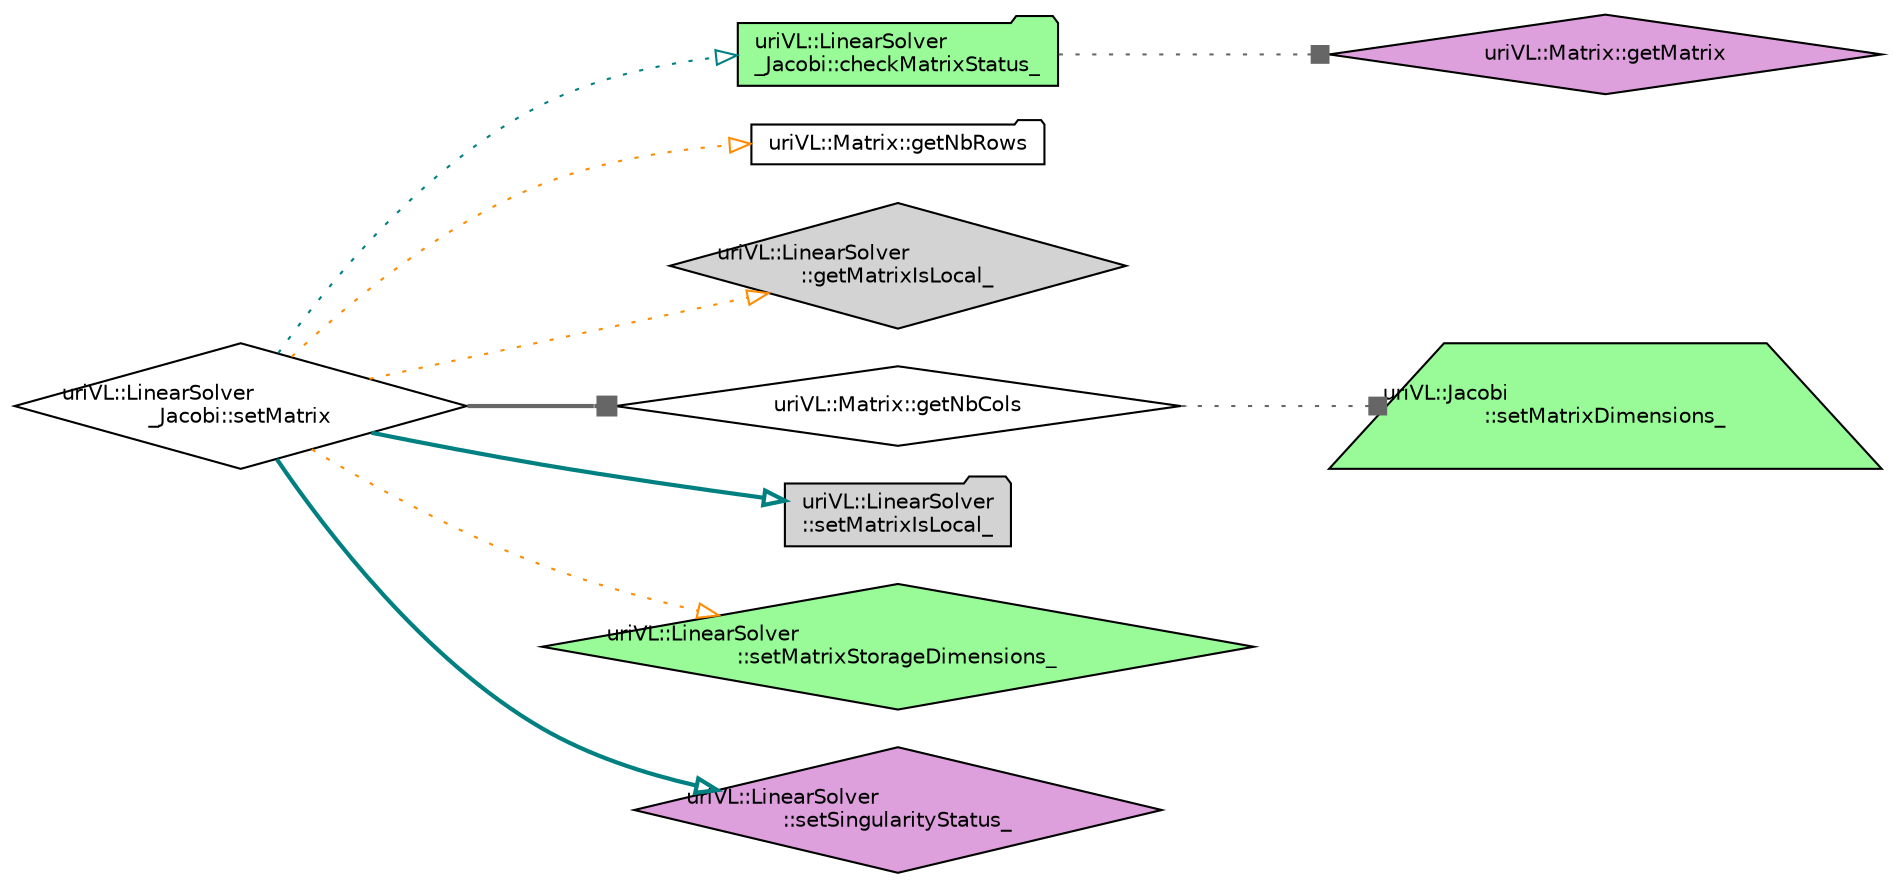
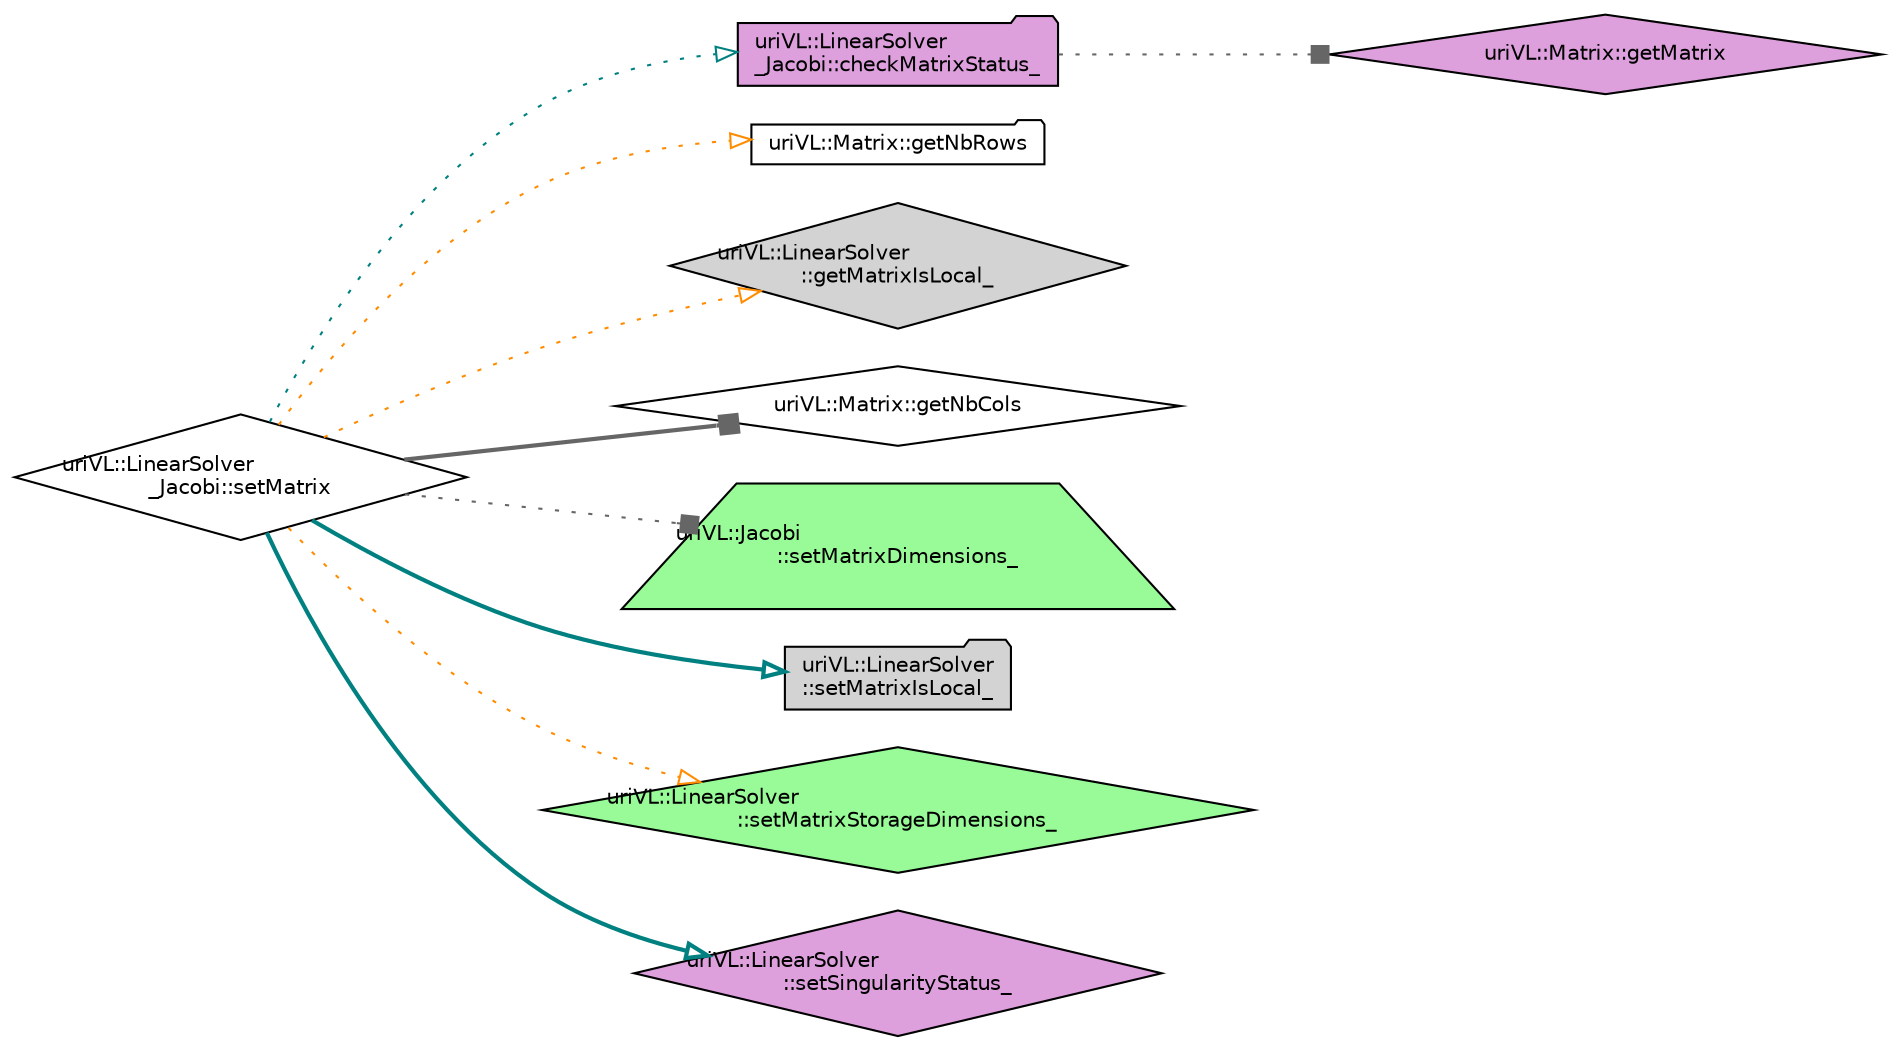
node "uriVL::LinearSolver _Jacobi::checkMatrixStatus_": fillcolor palegreen -> plum
edge "uriVL::Matrix::getNbCols" -> "uriVL::Jacobi ::setMatrixDimensions_": now "uriVL::LinearSolver _Jacobi::setMatrix" -> "uriVL::Jacobi ::setMatrixDimensions_"
